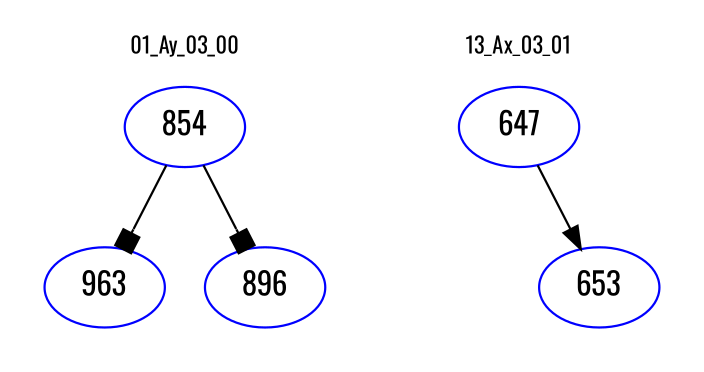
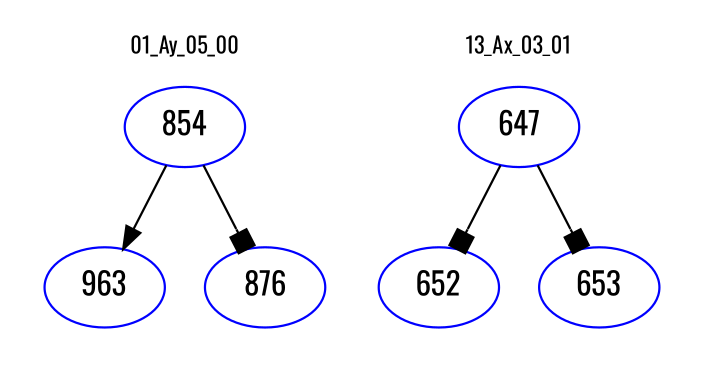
cluster "01_Ay_03_00": label "01_Ay_03_00" -> "01_Ay_05_00"
edge "854" -> "963": arrowhead box -> normal
edge "647" -> "653": arrowhead normal -> box
node "896": label "896" -> "876"
node "652": added
